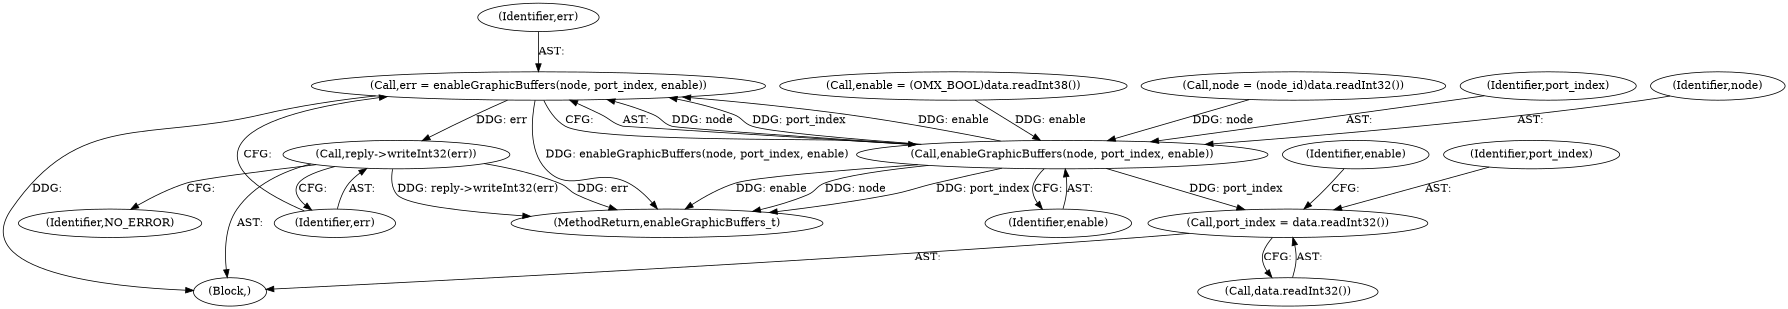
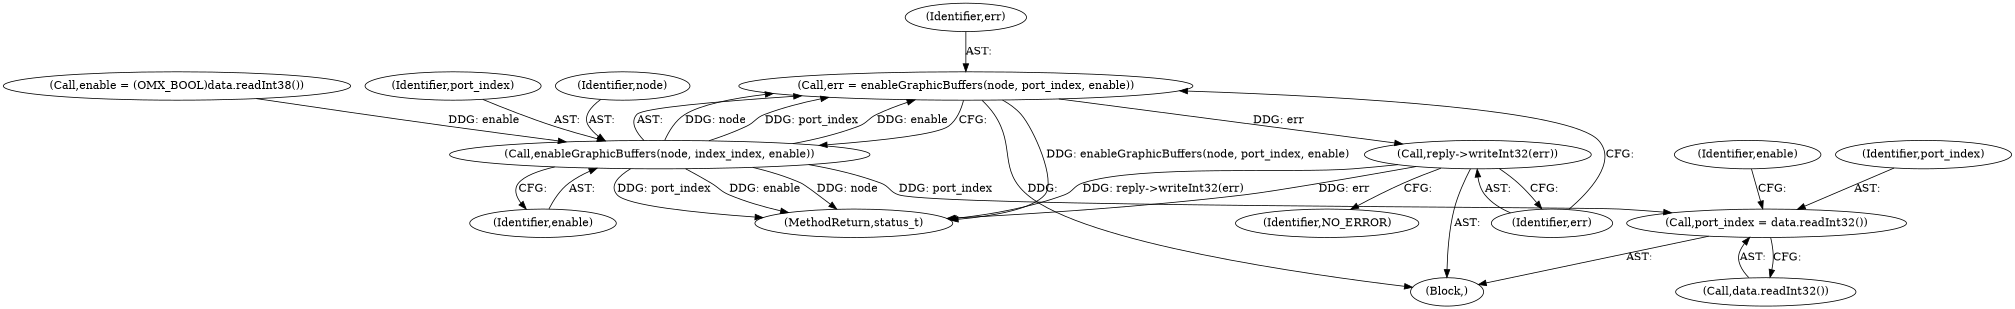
node "(Call,node = (node_id)data.readInt32())": removed
node "(Call,enableGraphicBuffers(node, port_index, enable))": label "(Call,enableGraphicBuffers(node, port_index, enable))" -> "(Call,enableGraphicBuffers(node, index_index, enable))"
node "(MethodReturn,enableGraphicBuffers_t)": label "(MethodReturn,enableGraphicBuffers_t)" -> "(MethodReturn,status_t)"
